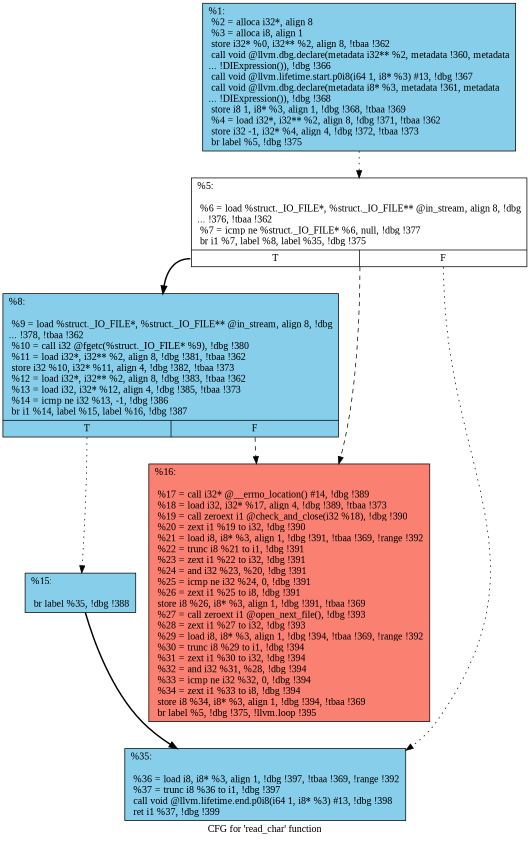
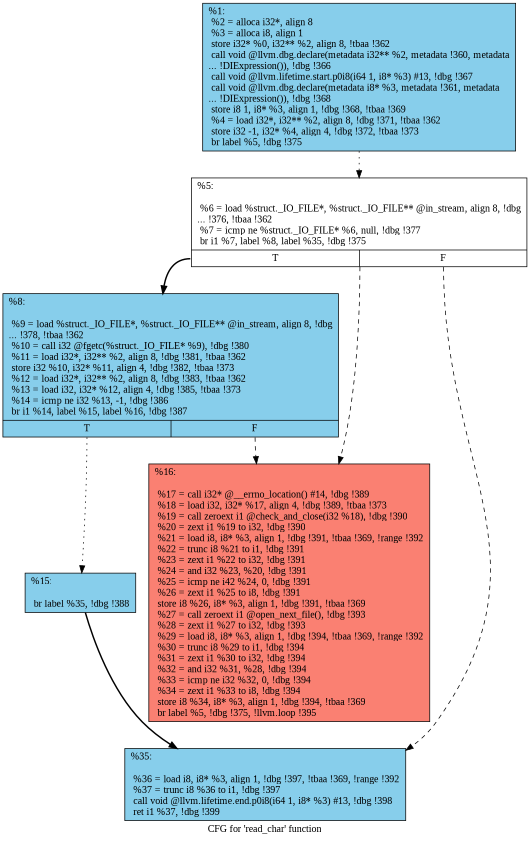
edge "%5:" -> "%35:": style dotted -> dashed
node "%16:": text "%25 = icmp ne i32 %24, 0, !dbg !391" -> "%25 = icmp ne i42 %24, 0, !dbg !391"
